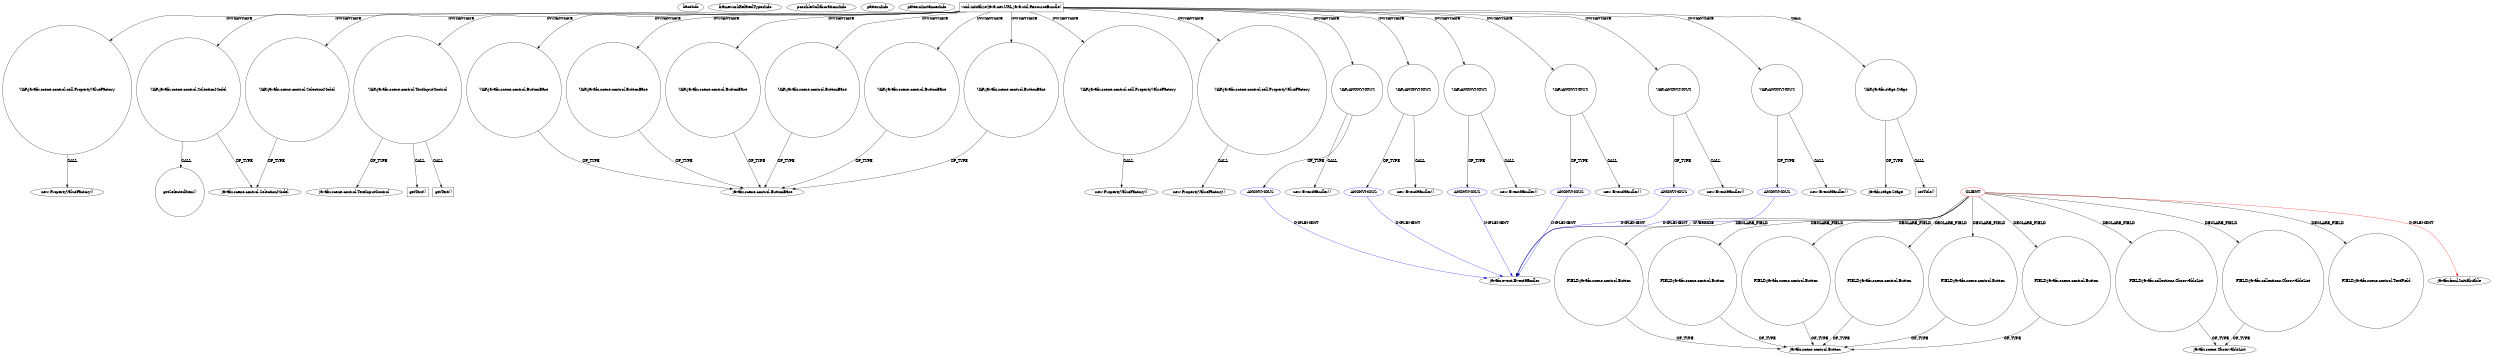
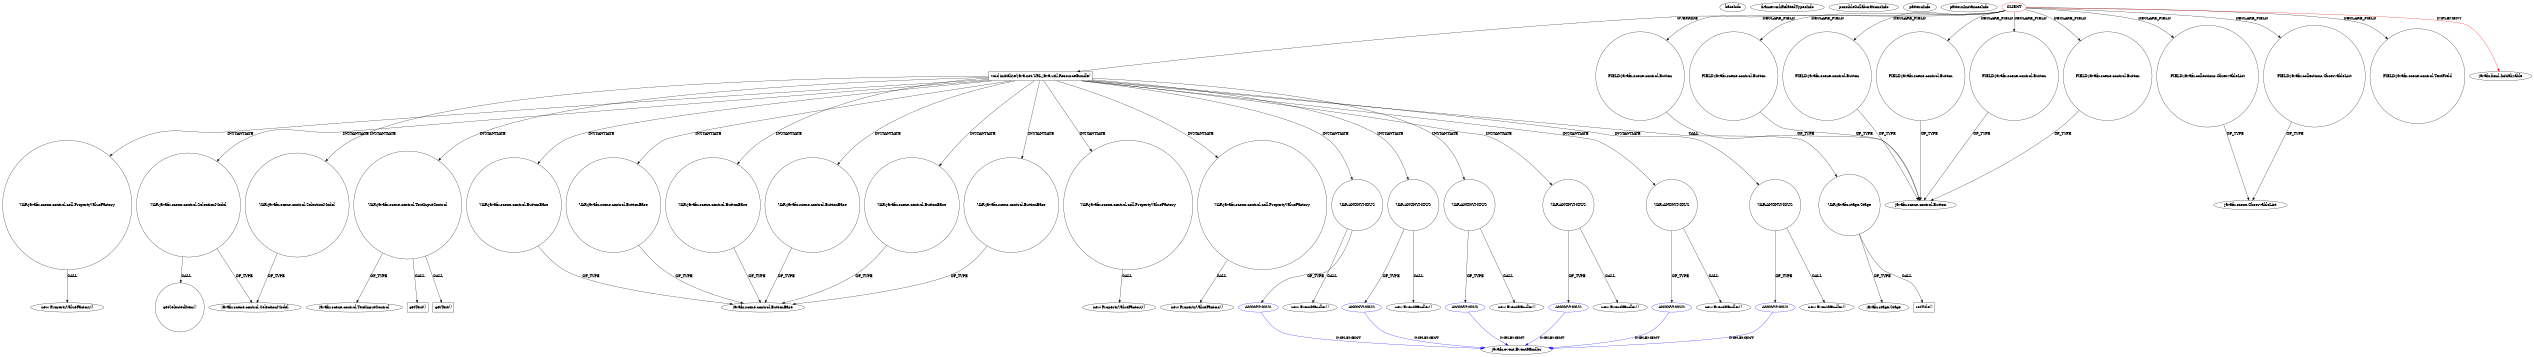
edge "CLIENT" -> "javafx.event.EventHandler": now "CLIENT" -> "void initialize(java.net.URL,java.util.ResourceBundle)"
